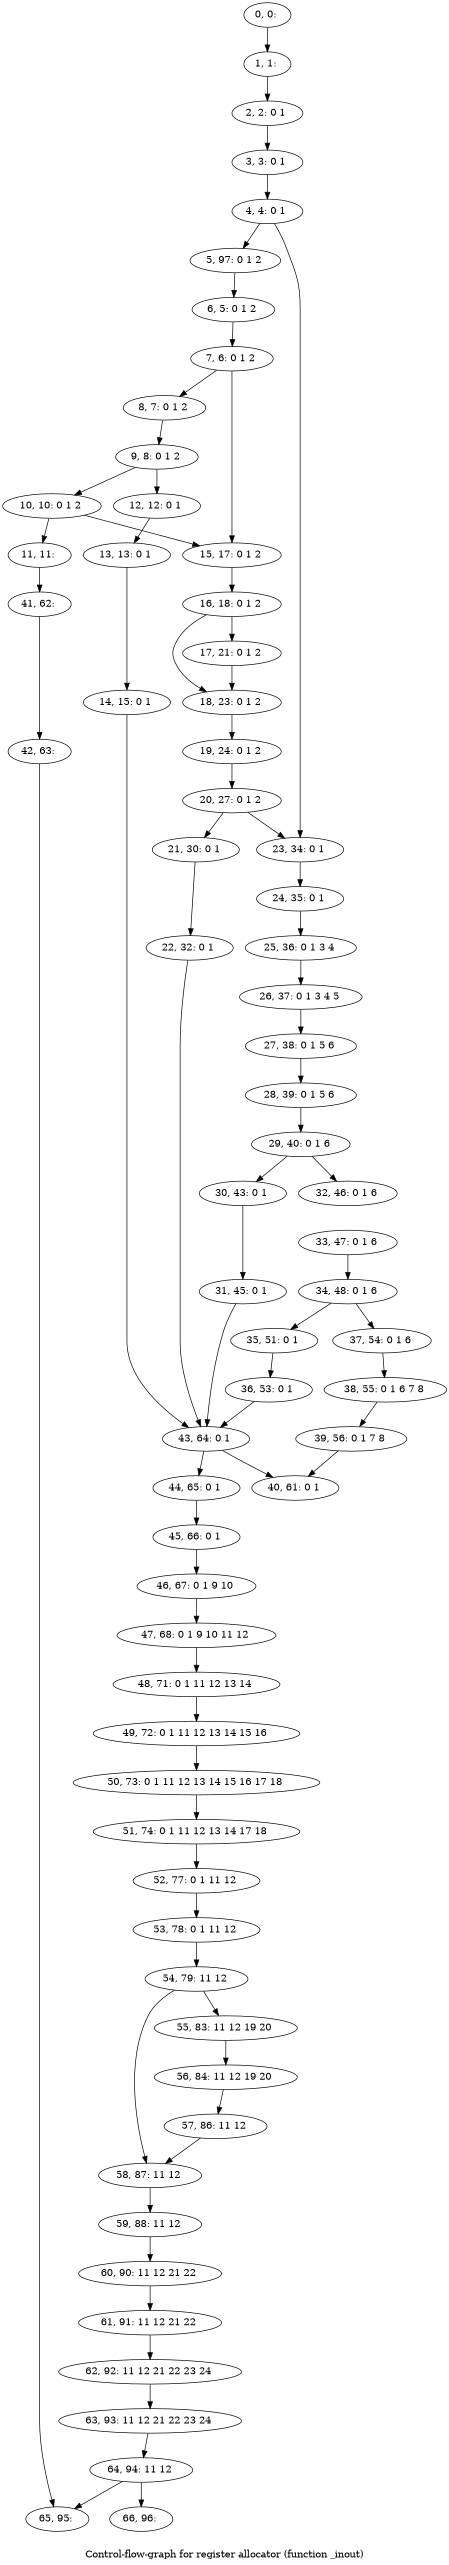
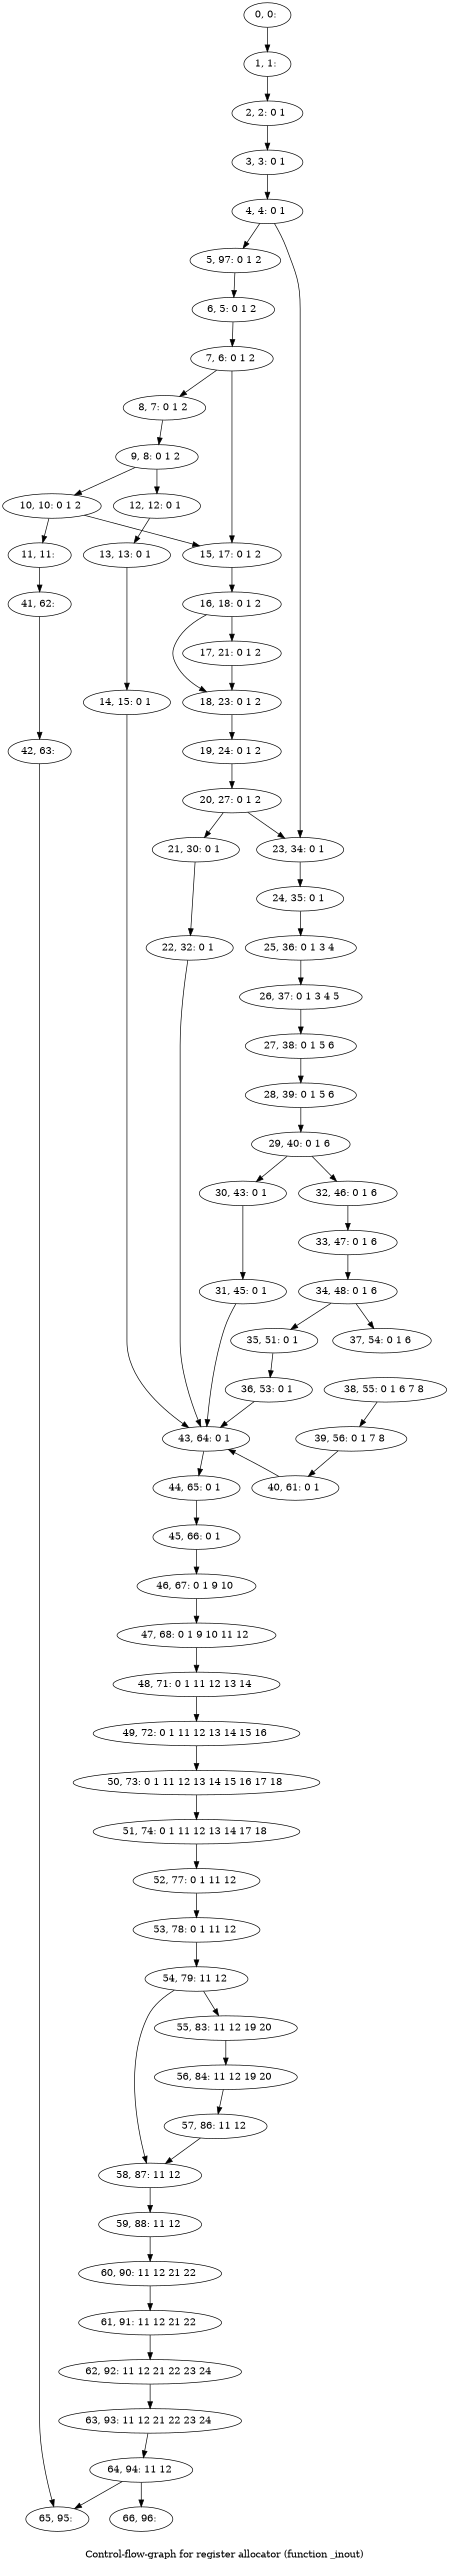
edge "32, 46: 0 1 6" -> "33, 47: 0 1 6": added
edge "37, 54: 0 1 6" -> "38, 55: 0 1 6 7 8": removed
edge "43, 64: 0 1" -> "40, 61: 0 1": reversed
